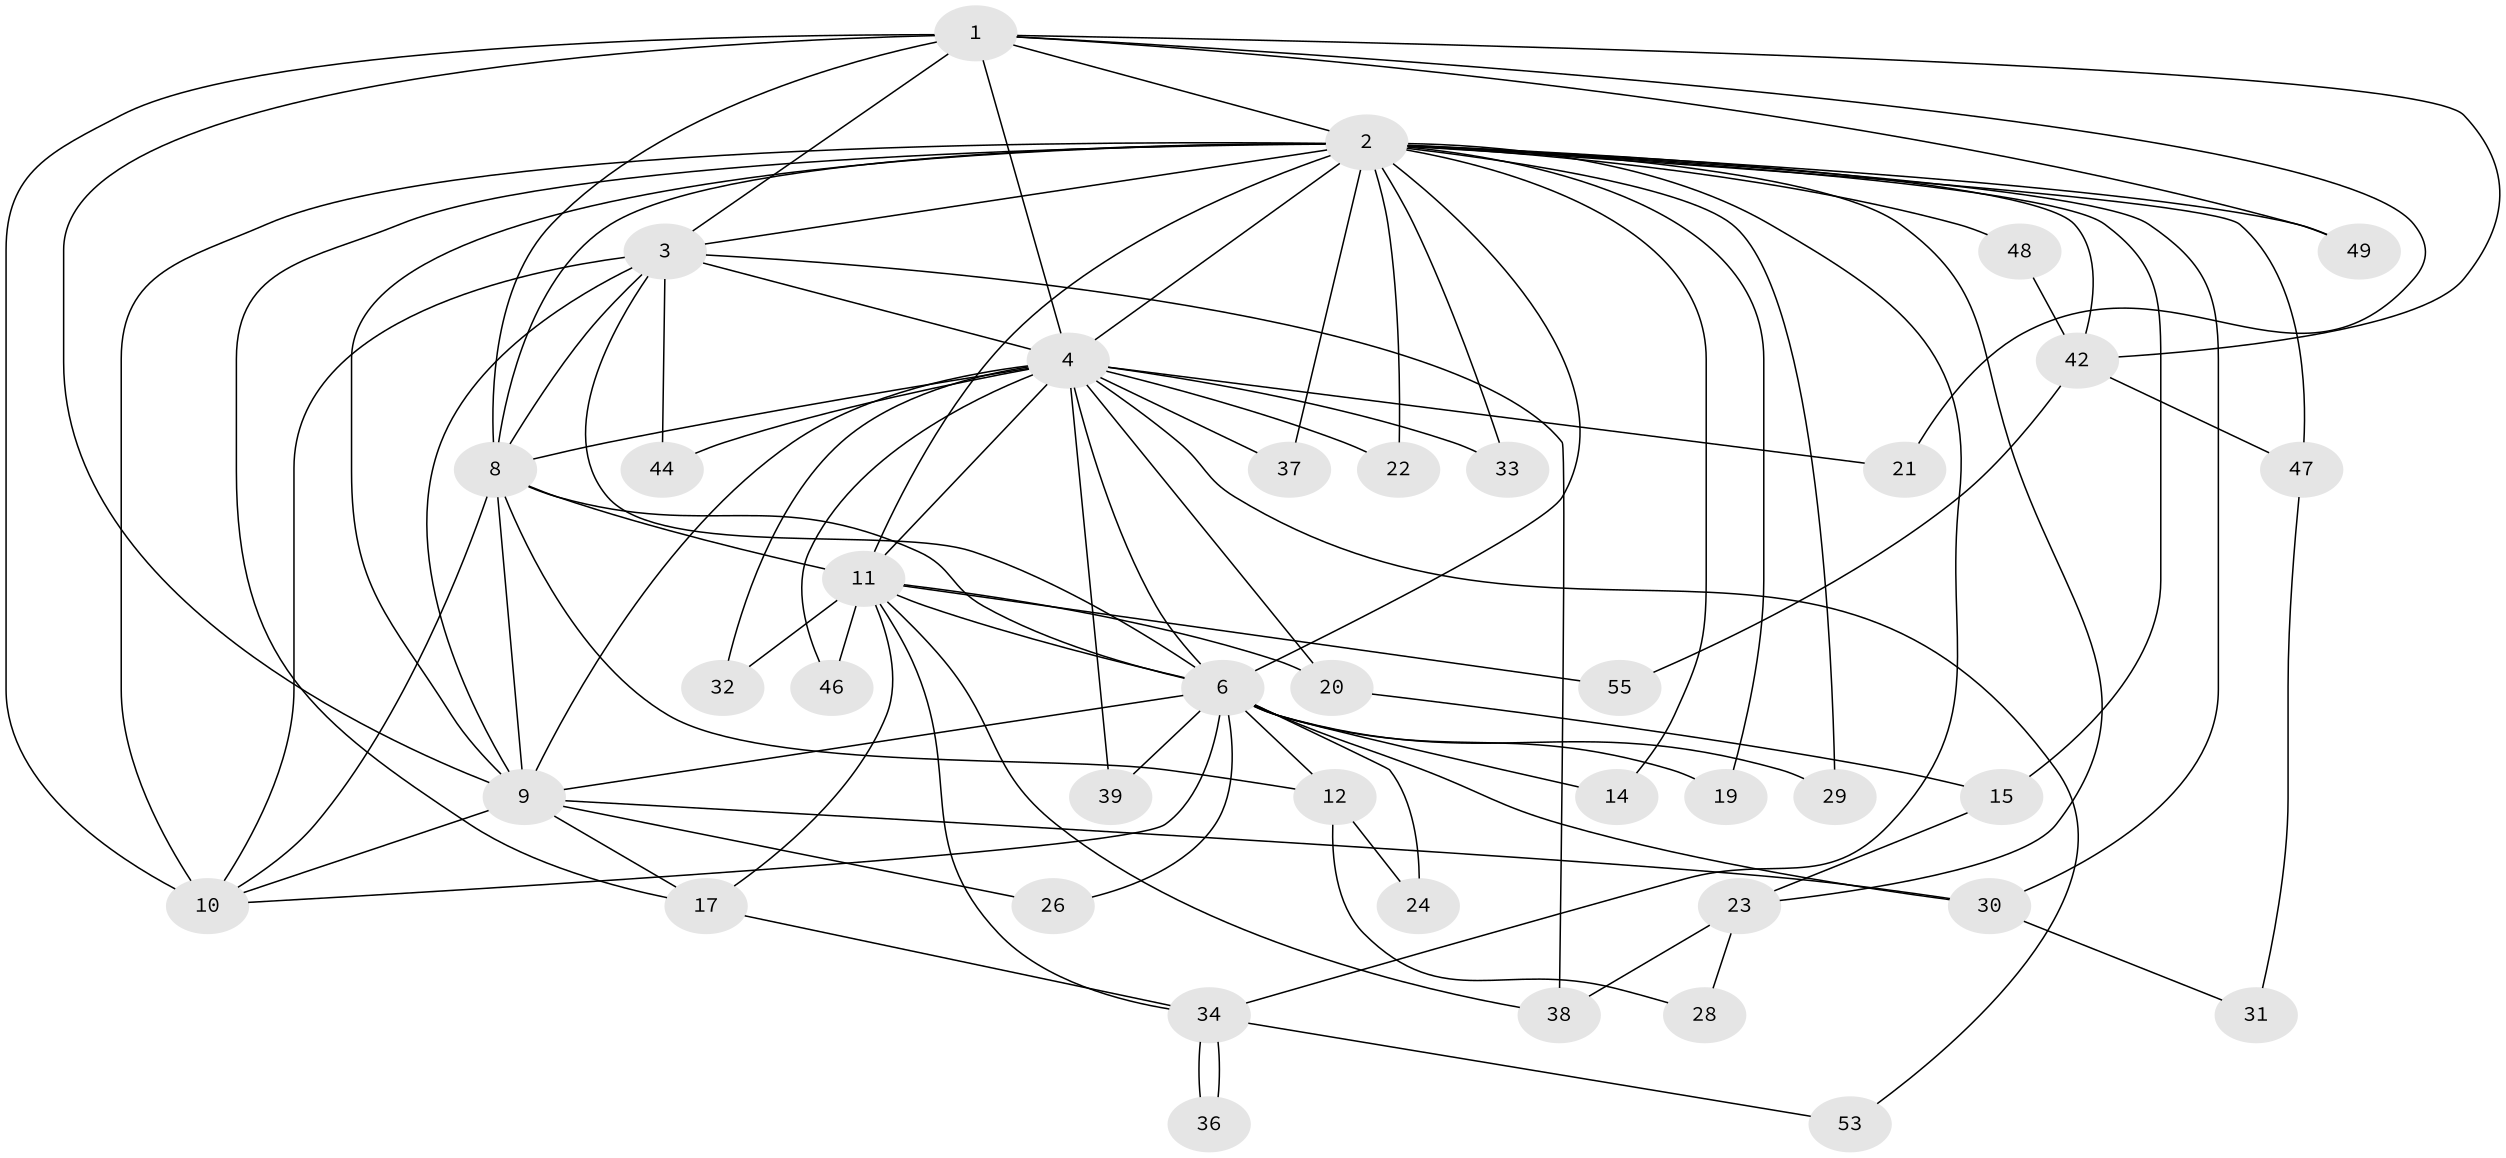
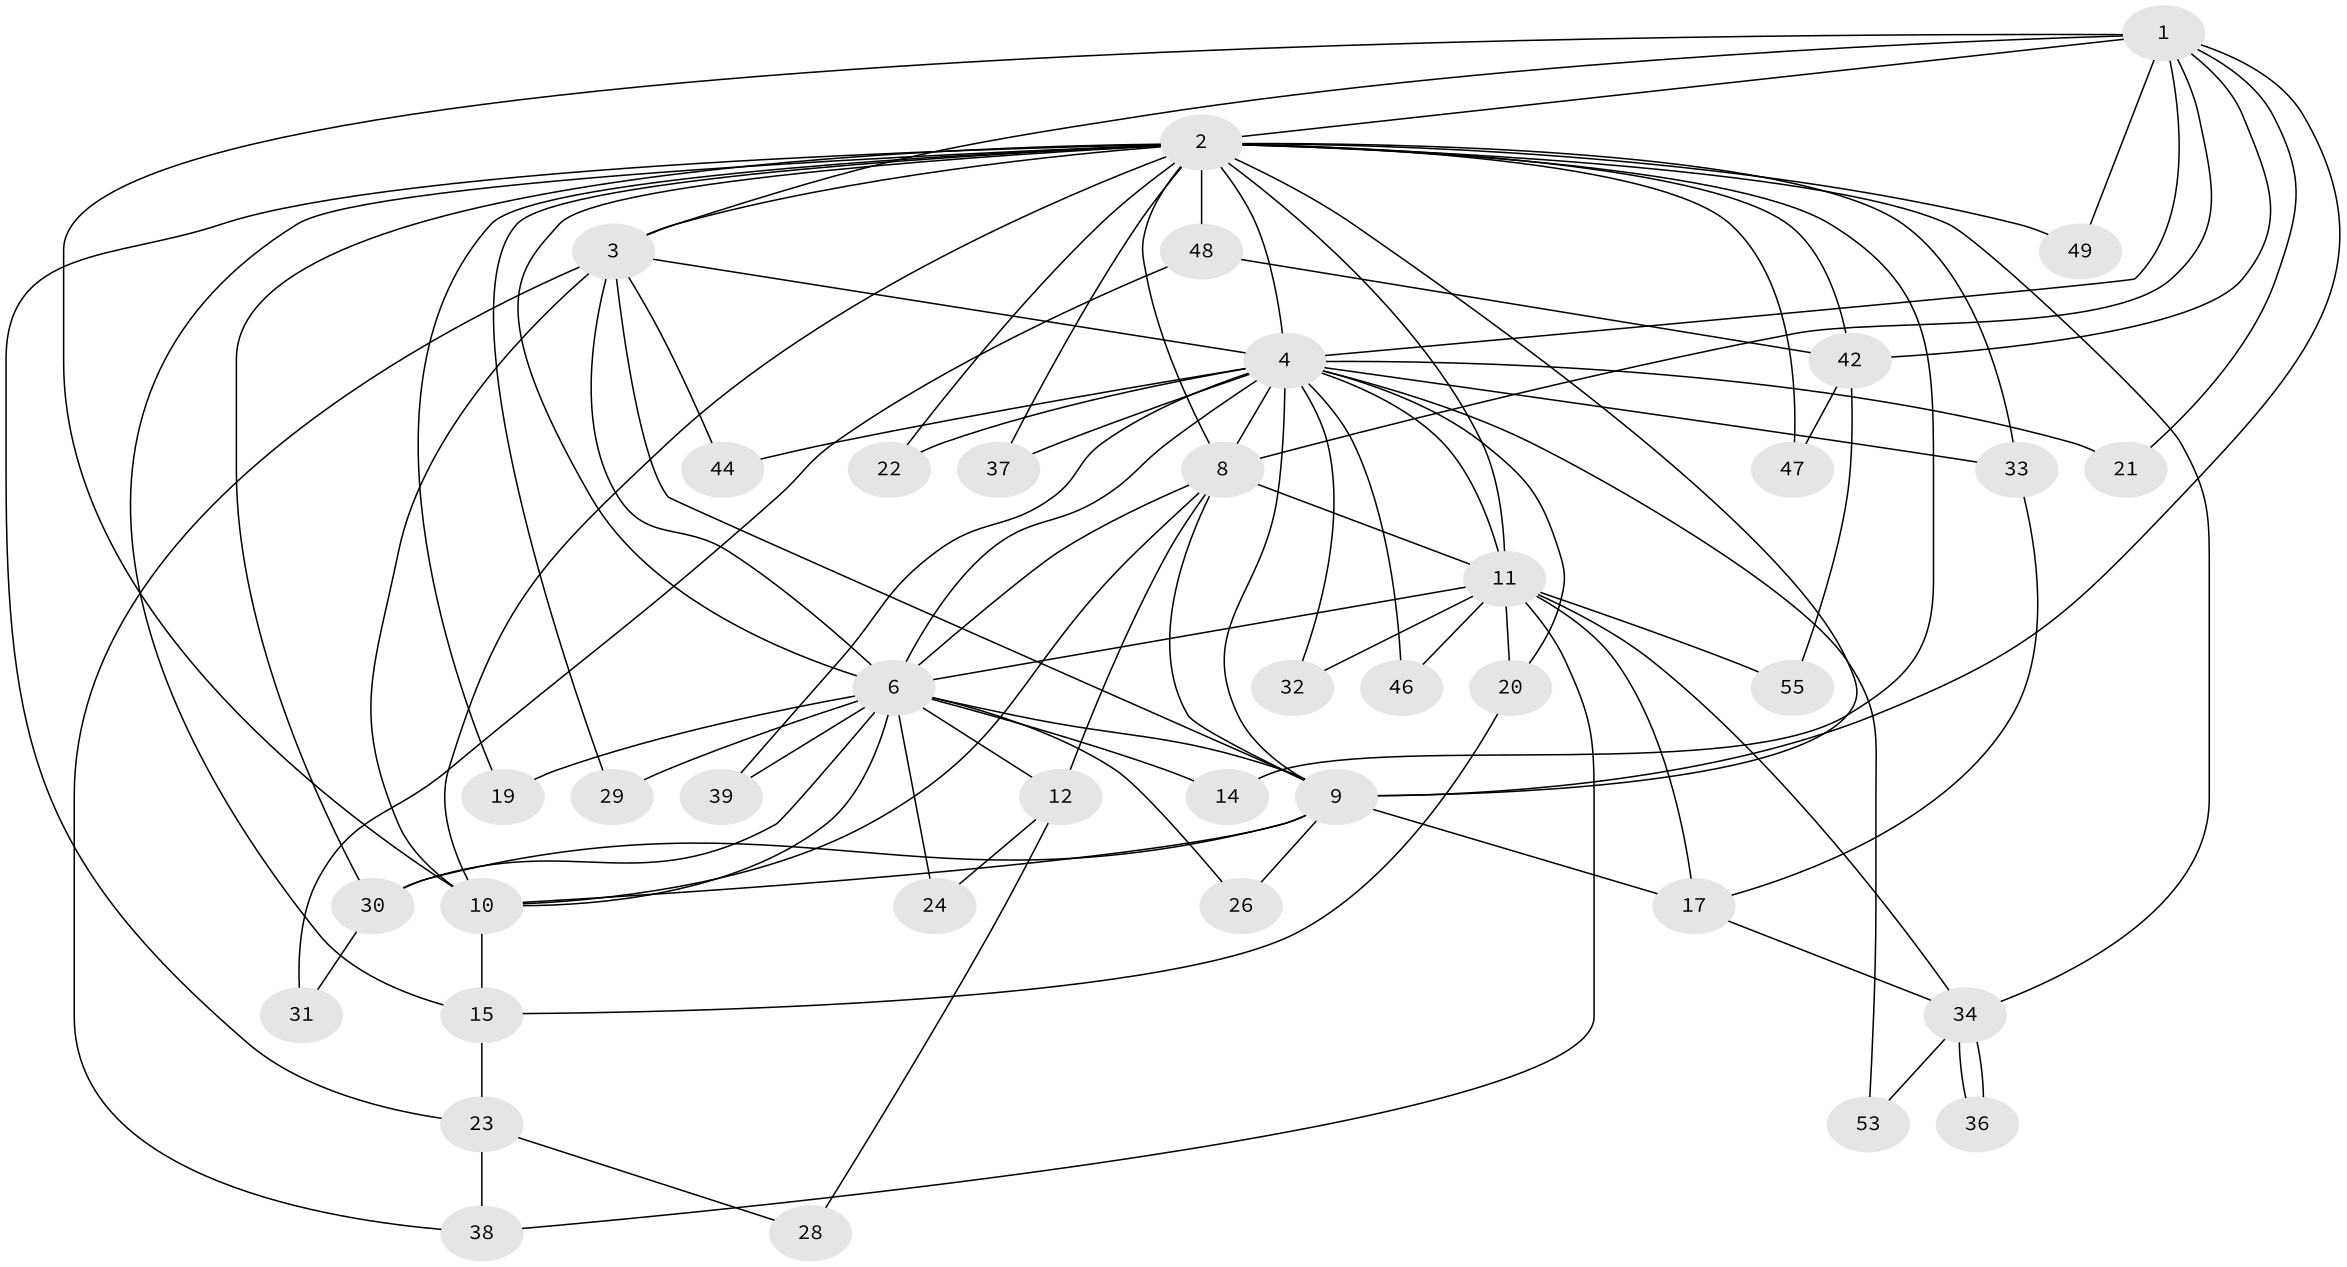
edge "2" -- "17": now "33" -- "17"
edge "3" -- "8": removed
edge "47" -- "31": now "48" -- "31"
edge "10" -- "15": added
